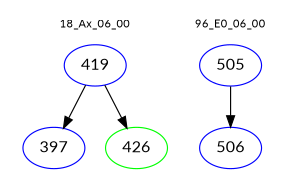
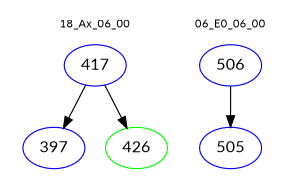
cluster "96_E0_06_00": label "96_E0_06_00" -> "06_E0_06_00"
node "419": label "419" -> "417"
edge "505" -> "506": reversed
